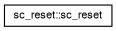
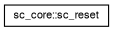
node "sc_reset::sc_reset": label "sc_reset::sc_reset" -> "sc_core::sc_reset"
